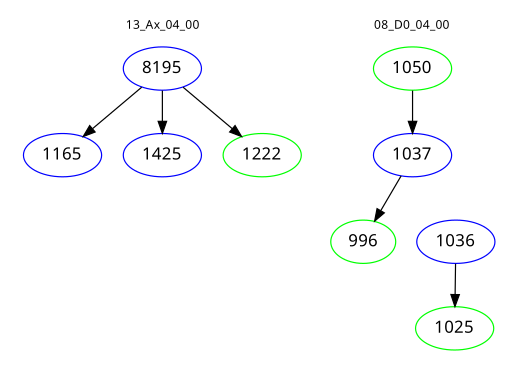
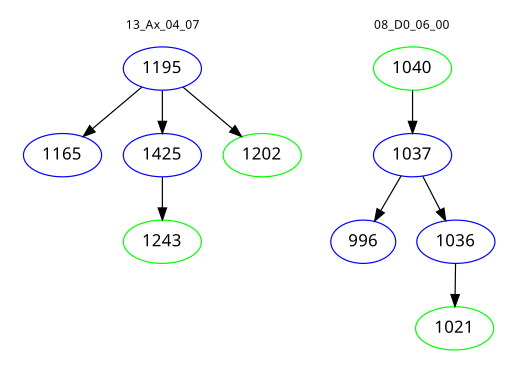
cluster "13_Ax_04_00": label "13_Ax_04_00" -> "13_Ax_04_07"
cluster "08_D0_04_00": label "08_D0_04_00" -> "08_D0_06_00"
node "8195": label "8195" -> "1195"
node "1050": label "1050" -> "1040"
node "1222": label "1222" -> "1202"
edge "1037" -> "1036": added
node "1243": added
node "996": color green -> blue
node "1025": label "1025" -> "1021"
